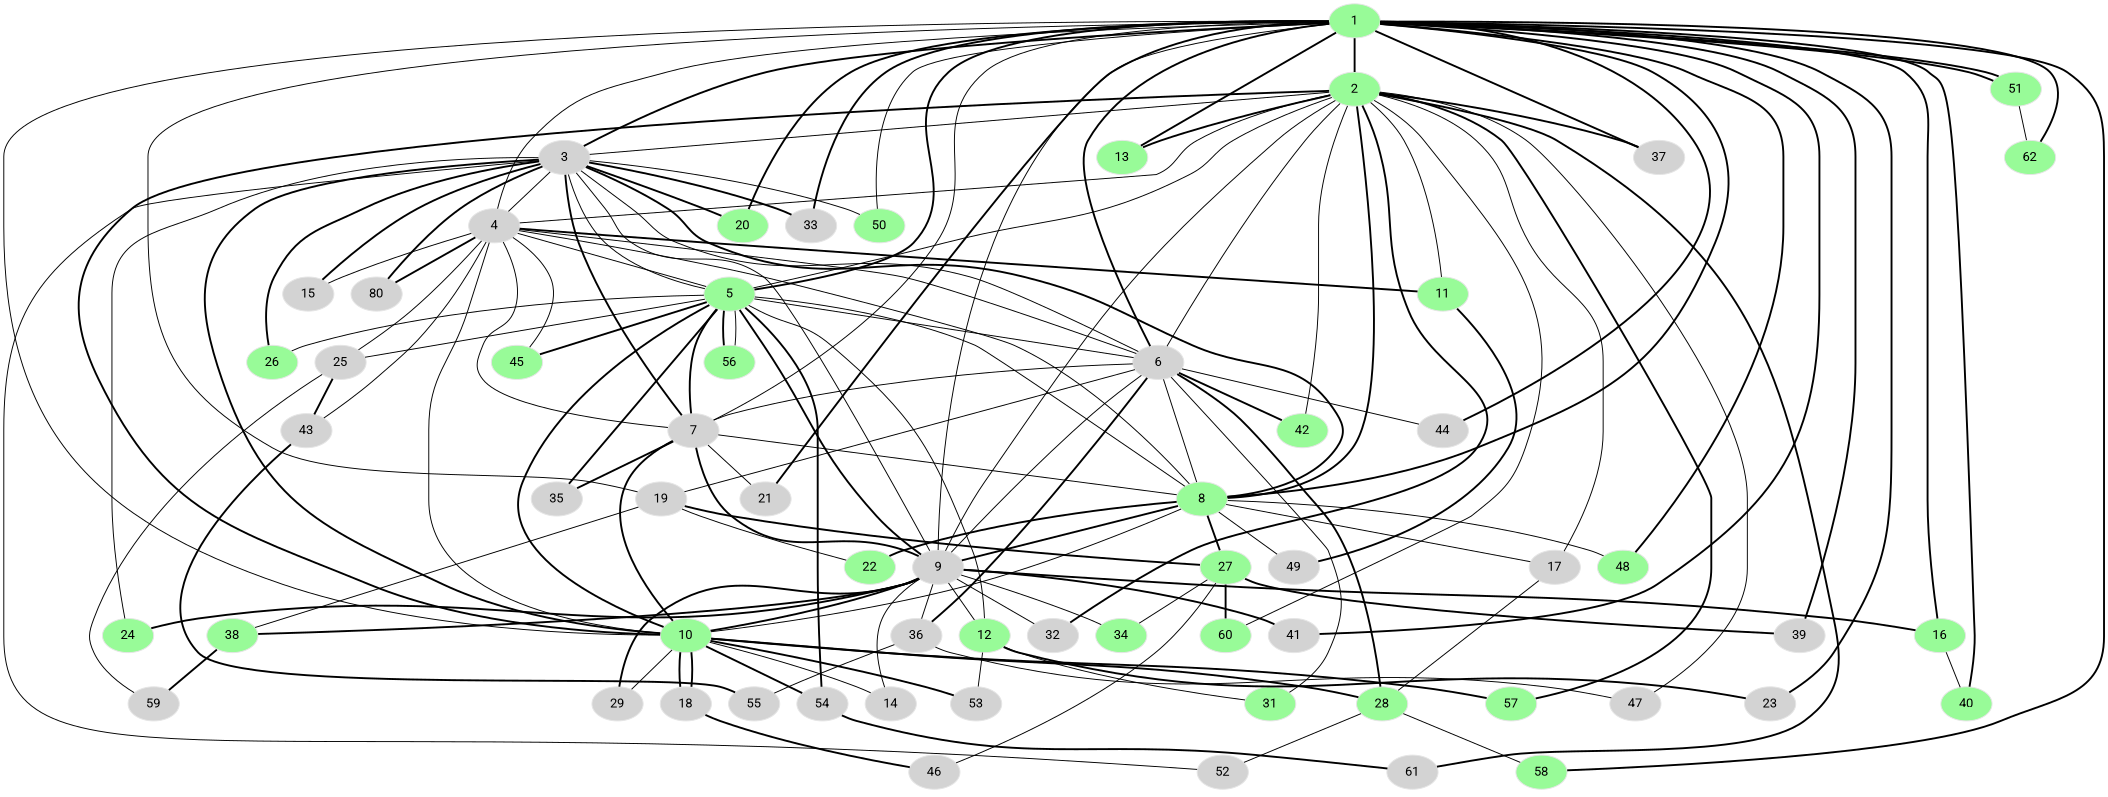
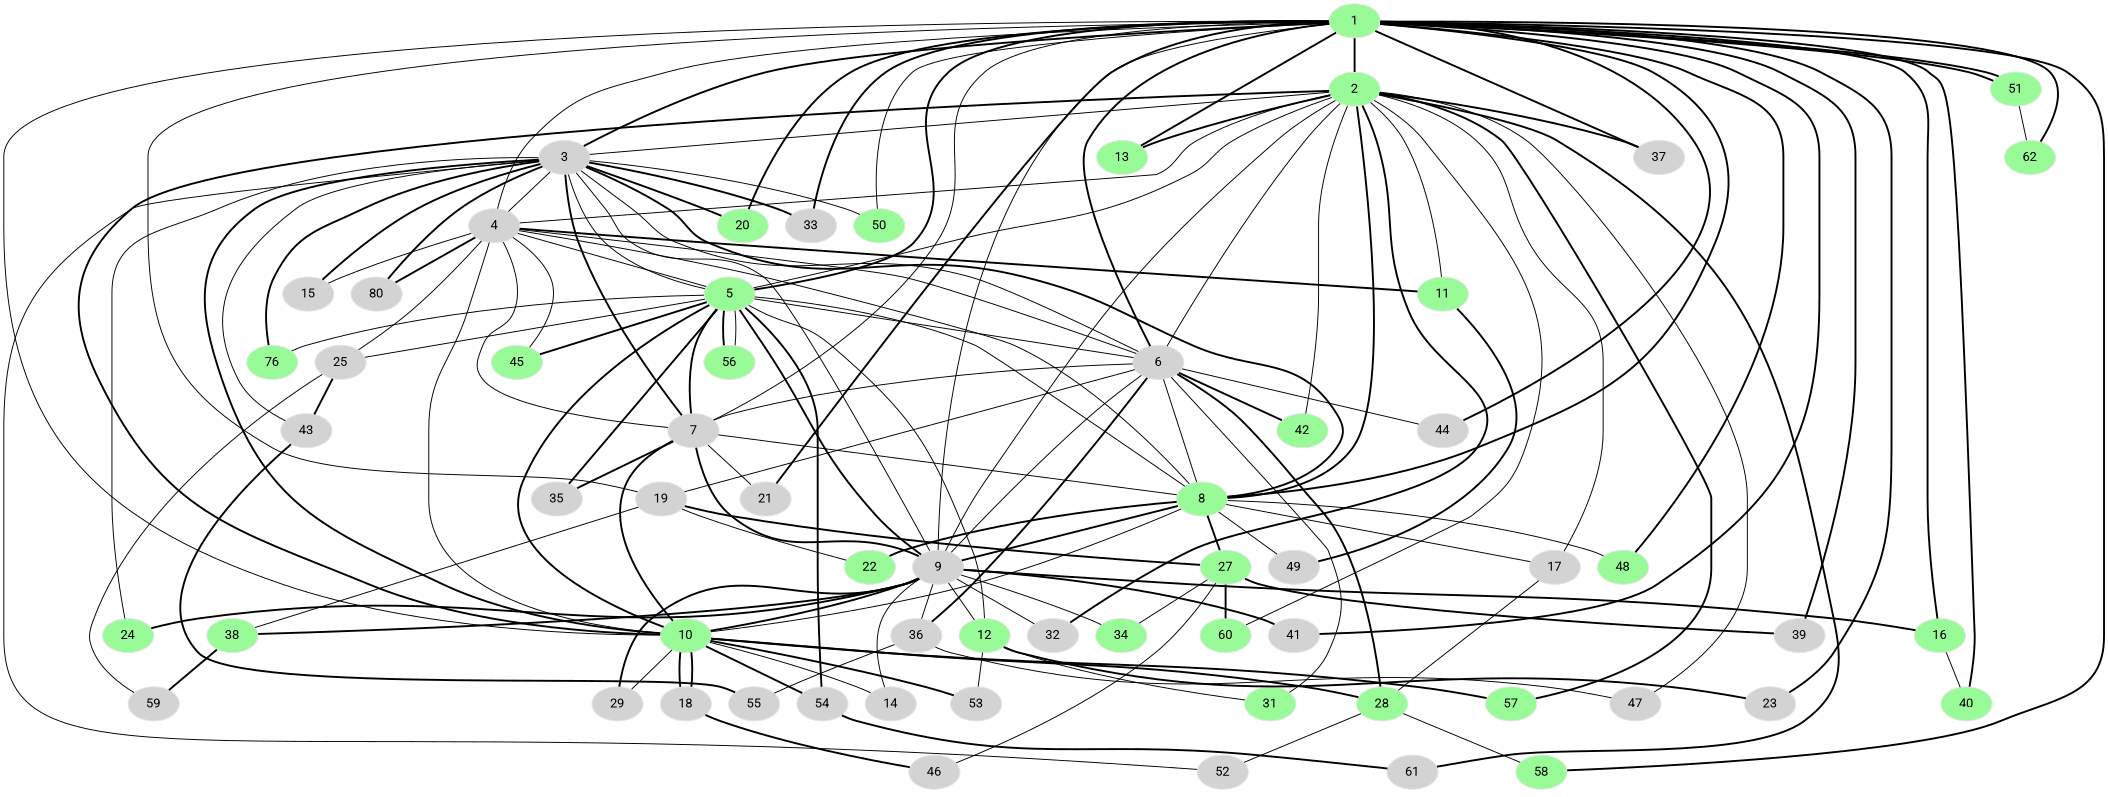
edge "4" -- "43": now "3" -- "43"
node "26": label "26" -> "76"
